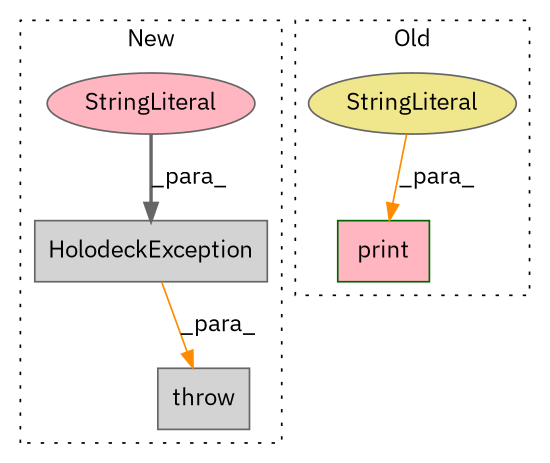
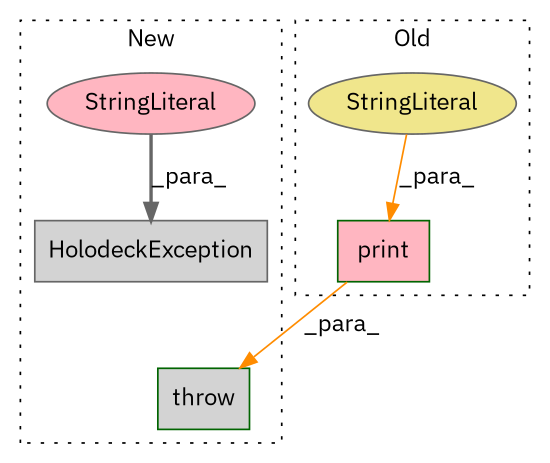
edge "HolodeckException" -> "throw": now "print" -> "throw"
node "throw": color gray40 -> darkgreen
